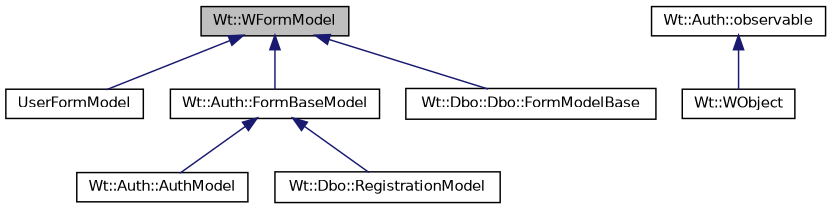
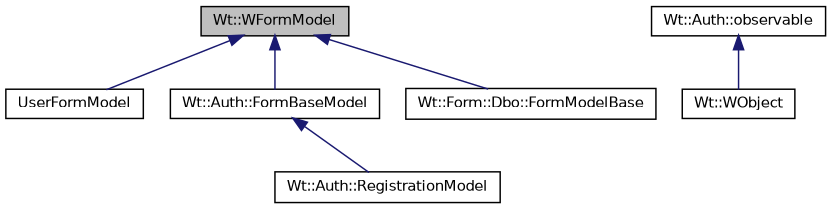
node "Wt::Dbo::Dbo::FormModelBase": label "Wt::Dbo::Dbo::FormModelBase" -> "Wt::Form::Dbo::FormModelBase"
node "Wt::Auth::AuthModel": removed
node "Wt::Dbo::RegistrationModel": label "Wt::Dbo::RegistrationModel" -> "Wt::Auth::RegistrationModel"
